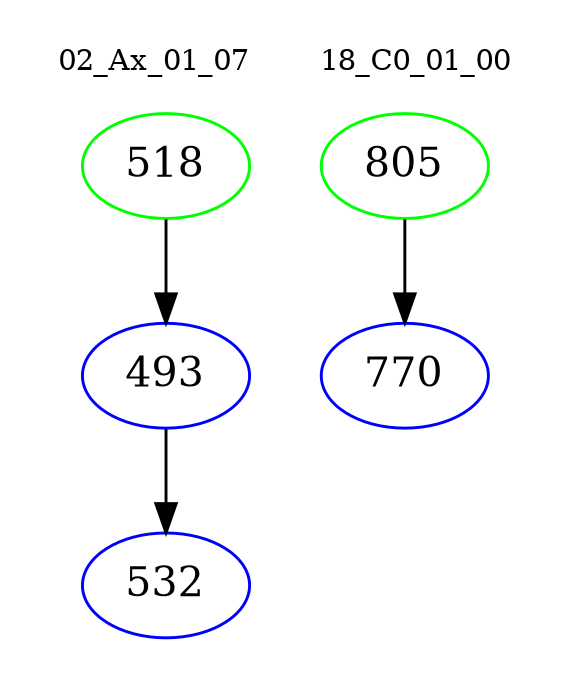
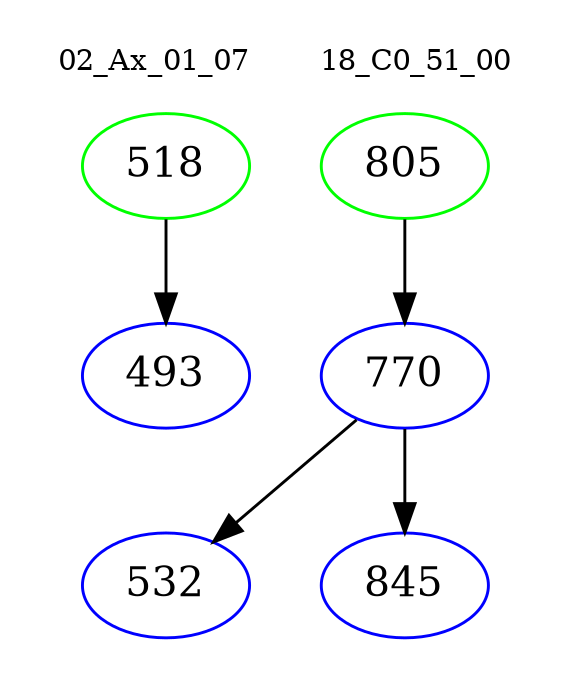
cluster "18_C0_01_00": label "18_C0_01_00" -> "18_C0_51_00"
edge "493" -> "532": now "770" -> "532"
node "845": added
